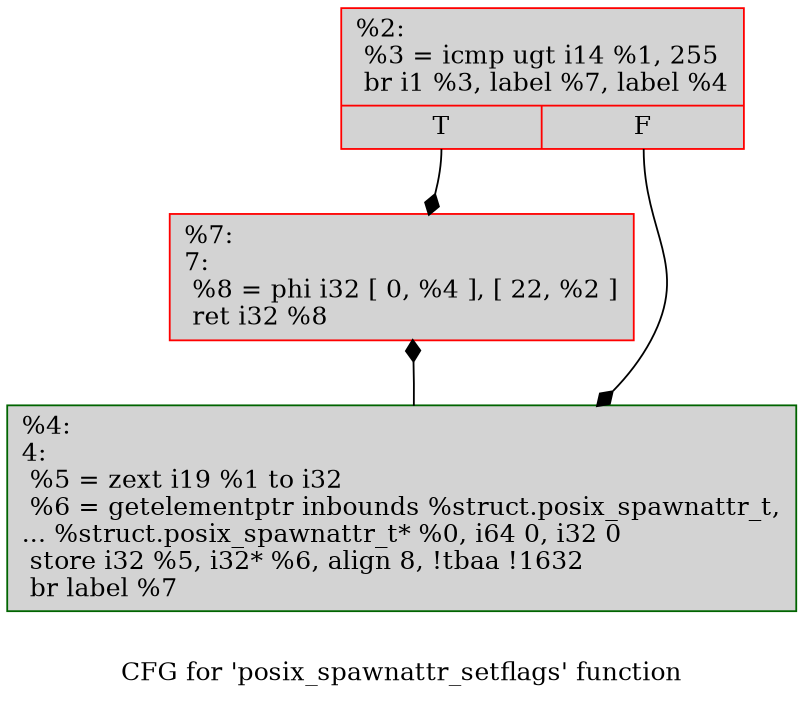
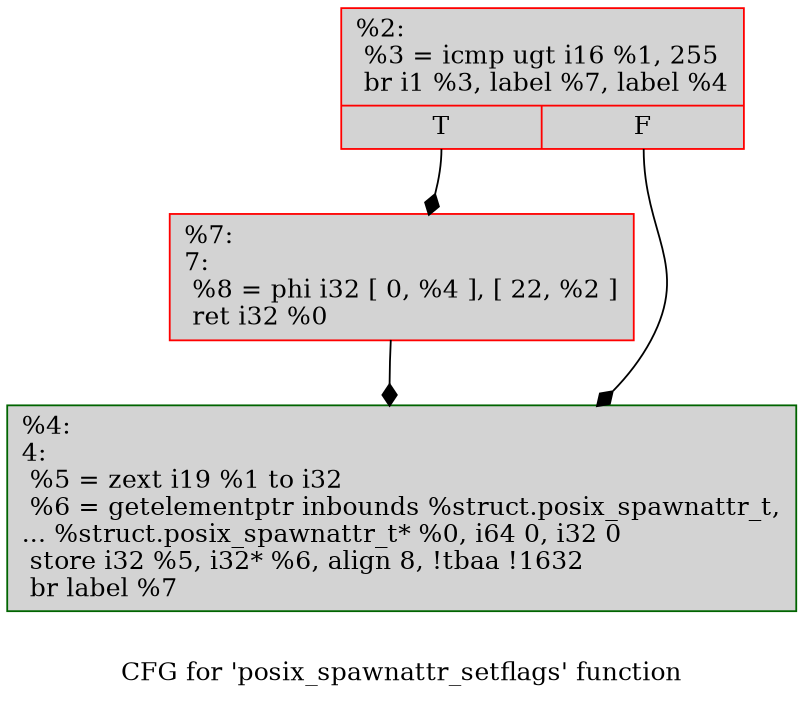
node "%2:": text "%3 = icmp ugt i14 %1, 255" -> "%3 = icmp ugt i16 %1, 255"
node "%7:": text "ret i32 %8" -> "ret i32 %0"
edge "%4:" -> "%7:": reversed
